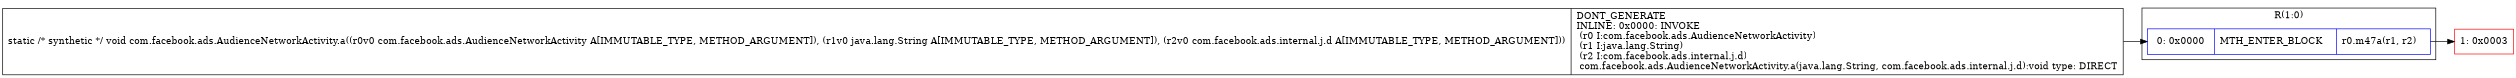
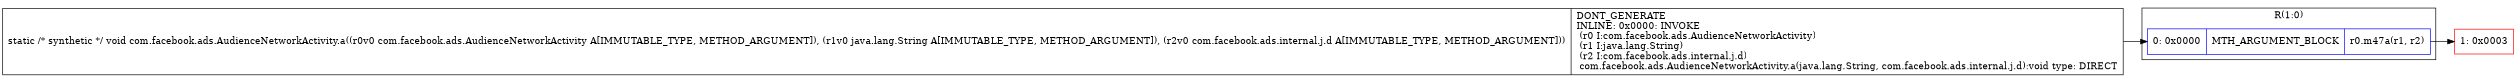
node "0: 0x0000": text "MTH_ENTER_BLOCK" -> "MTH_ARGUMENT_BLOCK"
